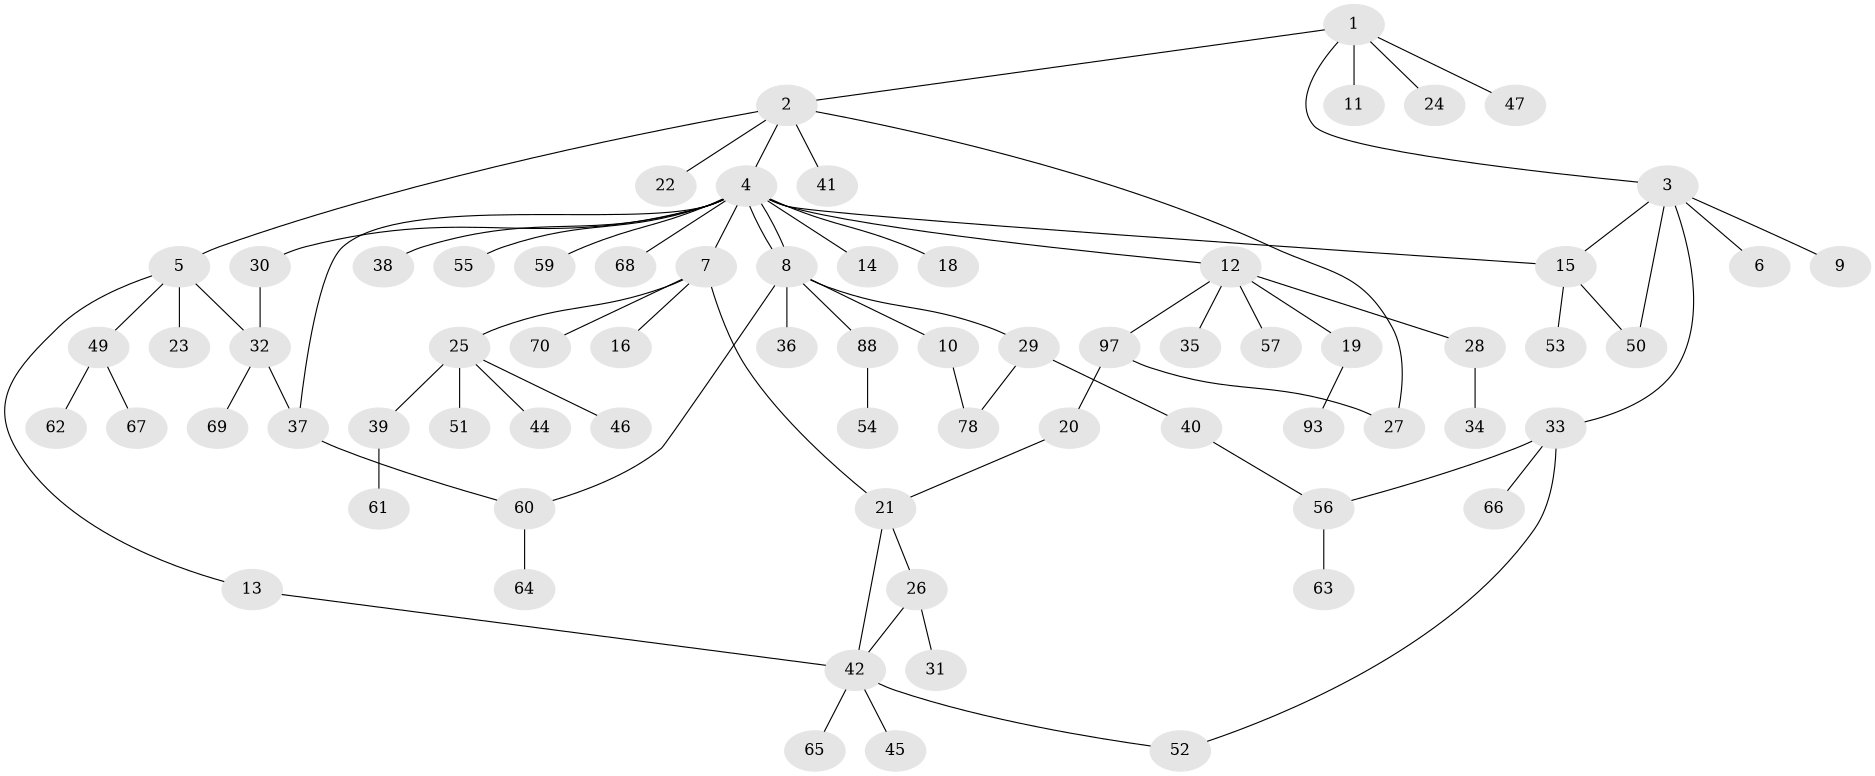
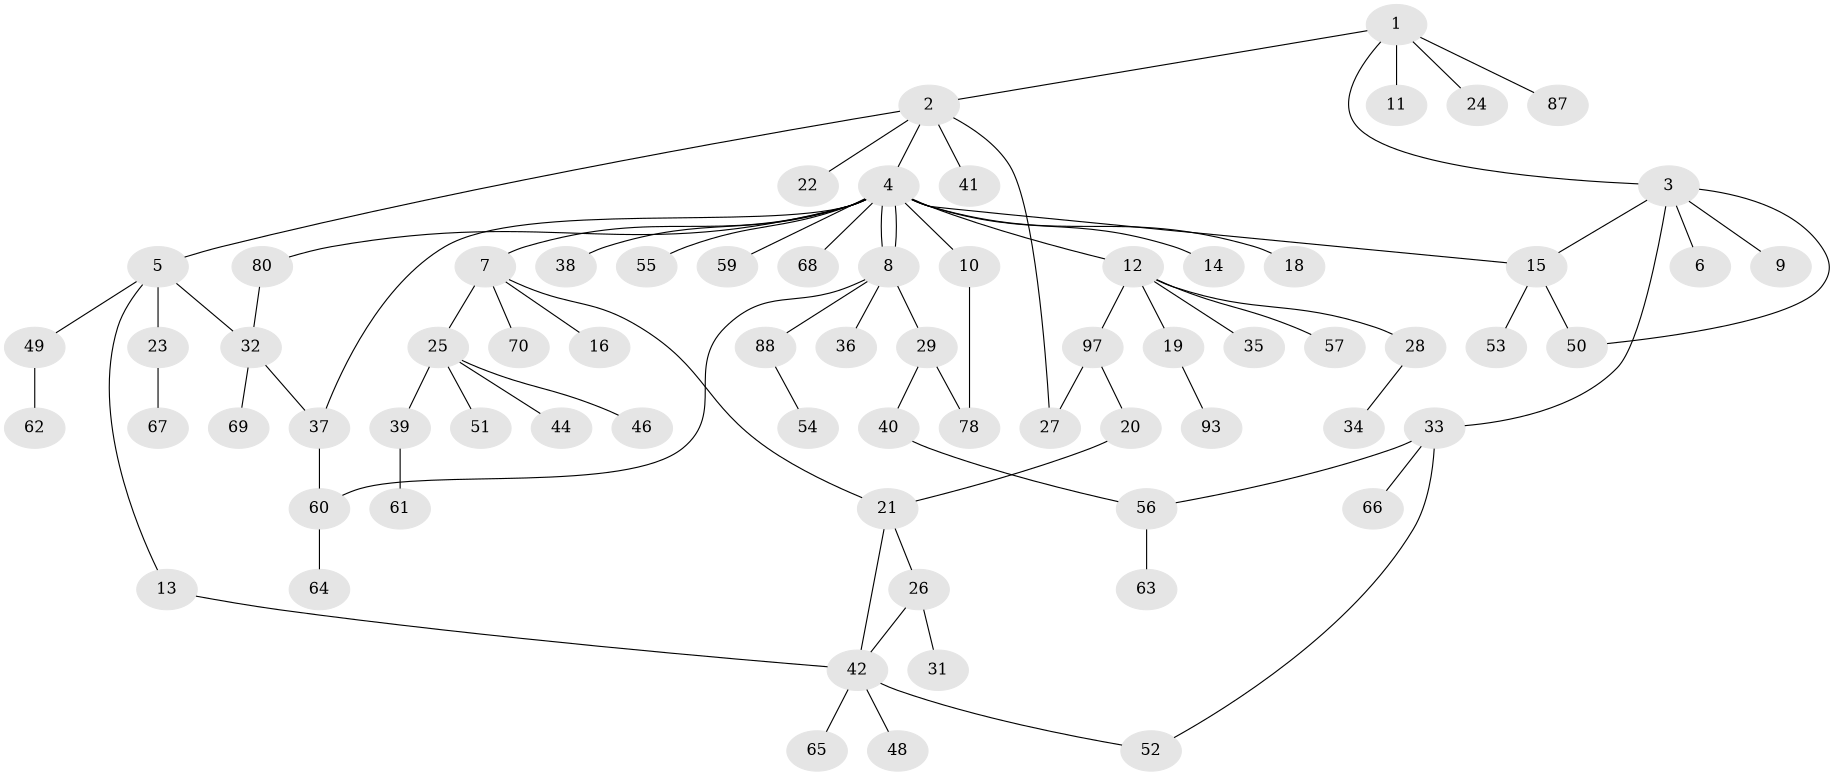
node "47": label "47" -> "87"
node "30": label "30" -> "80"
edge "8" -- "10": now "4" -- "10"
edge "49" -- "67": now "23" -- "67"
node "45": label "45" -> "48"
